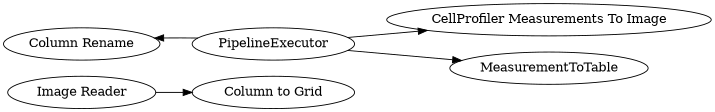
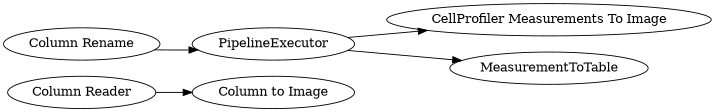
edge "PipelineExecutor" -> "Column Rename": reversed
node "Image Reader": label "Image Reader" -> "Column Reader"
node "Column to Grid": label "Column to Grid" -> "Column to Image"
